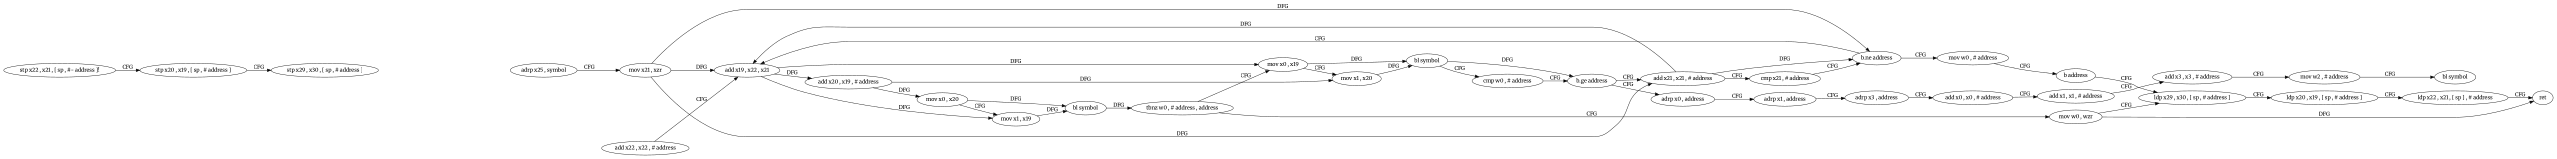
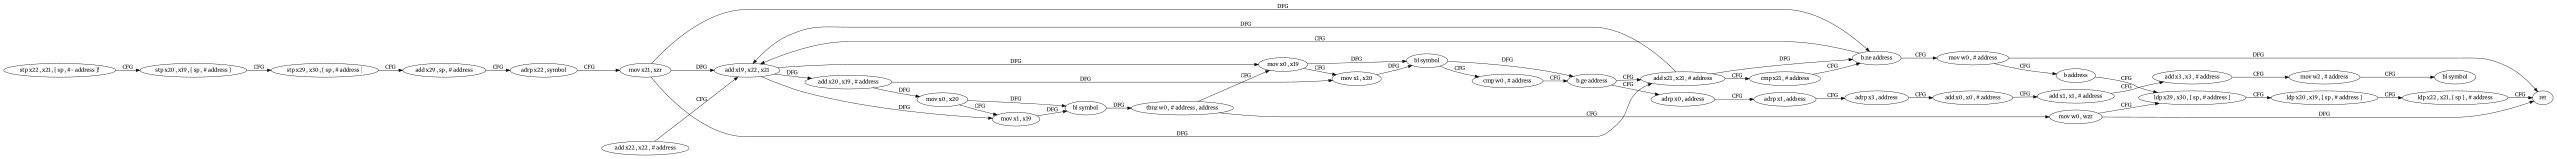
edge "mov w0 , # address" -> "ret": added, label "DFG"
node "add x29 , sp , # address": added
node "adrp x25 , symbol": label "adrp x25 , symbol" -> "adrp x22 , symbol"
